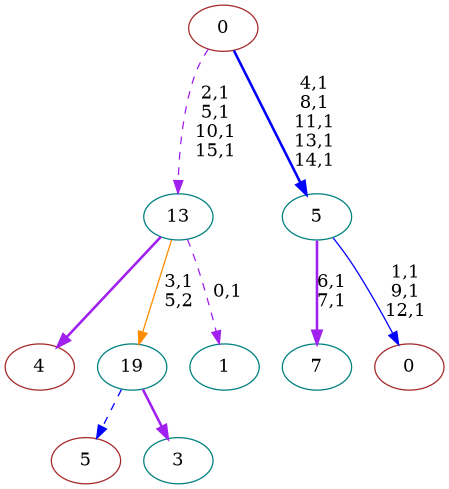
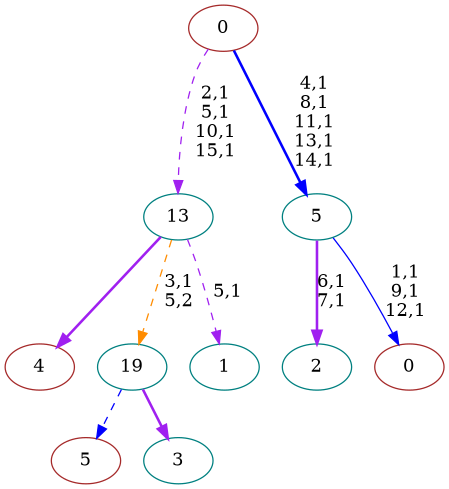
edge "13" -> "19": style solid -> dashed
edge "13" -> "1": label "0,1" -> "5,1"
node "7": label "7" -> "2"
